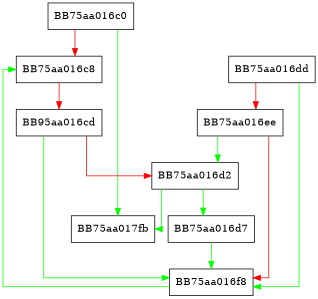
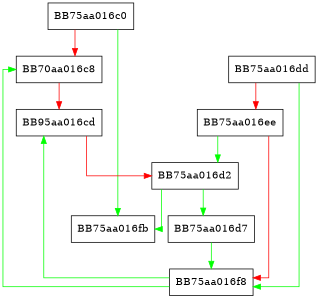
node "BB75aa016c8": label "BB75aa016c8" -> "BB70aa016c8"
node "BB75aa017fb": label "BB75aa017fb" -> "BB75aa016fb"
edge "BB95aa016cd" -> "BB75aa016f8": reversed
